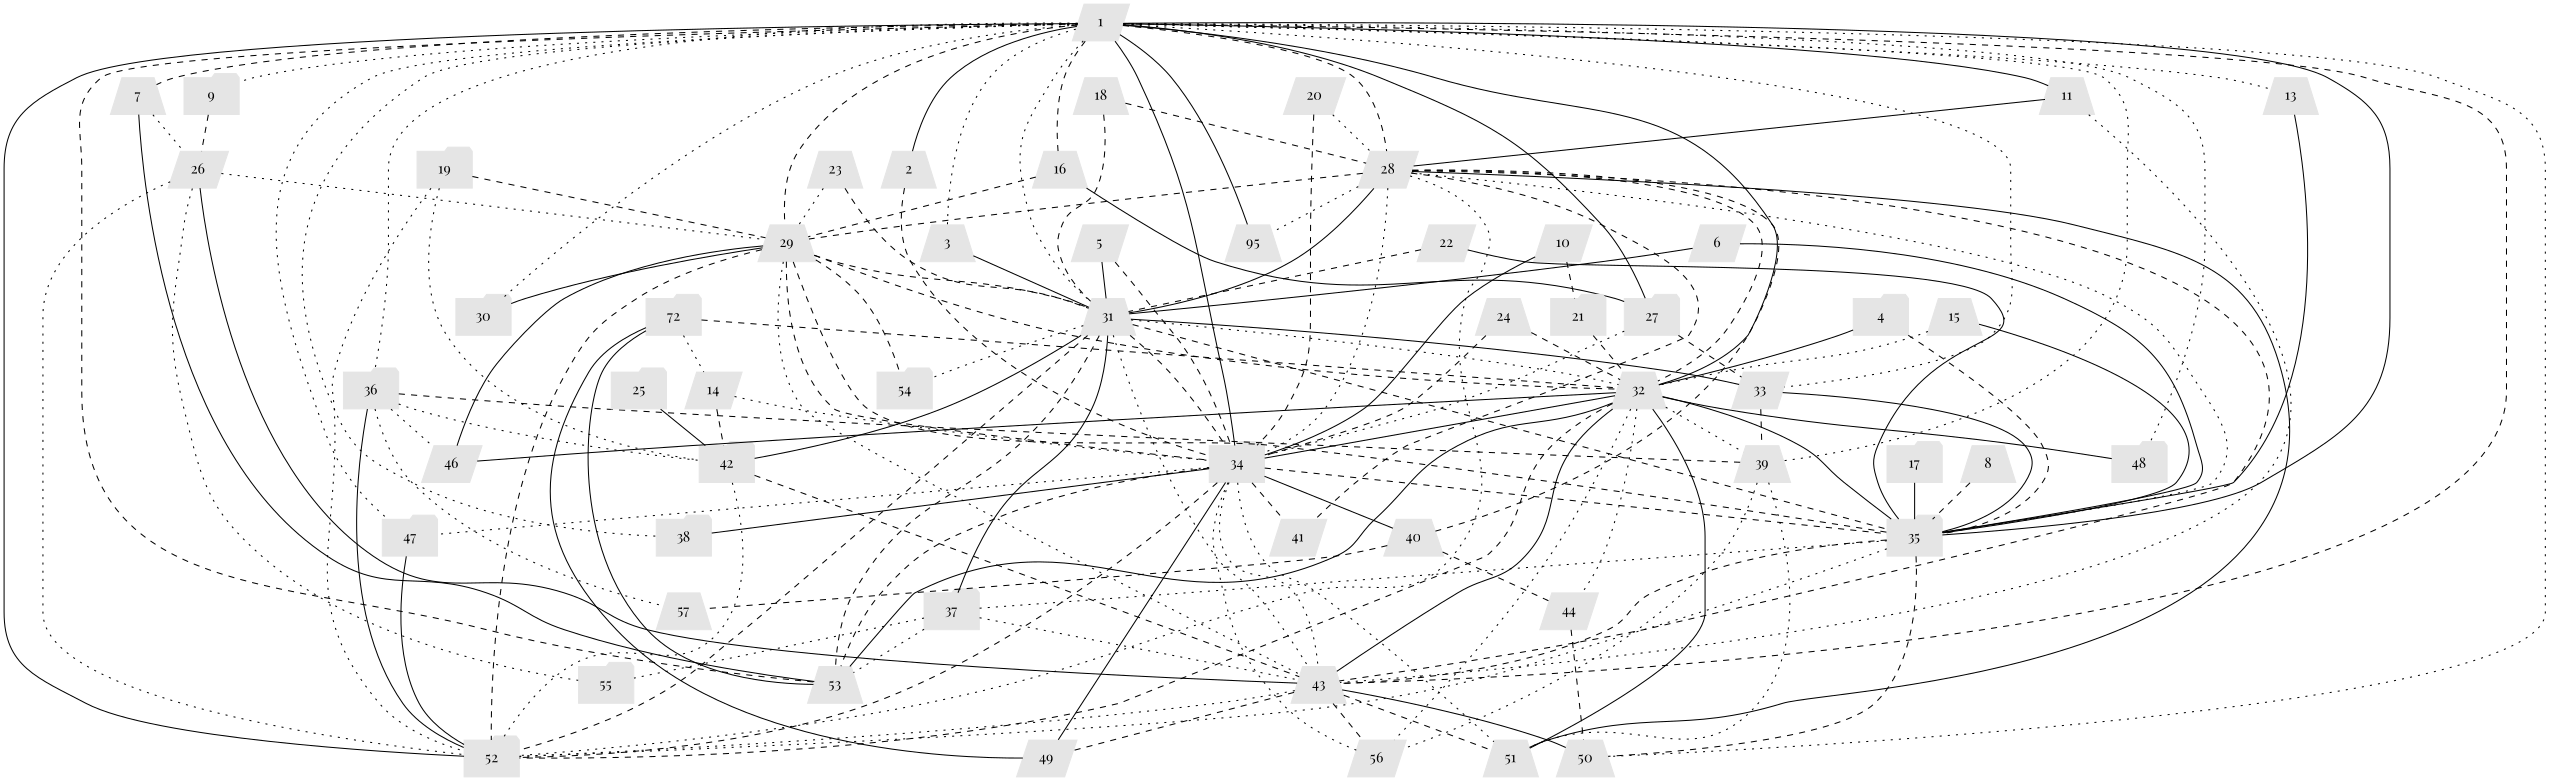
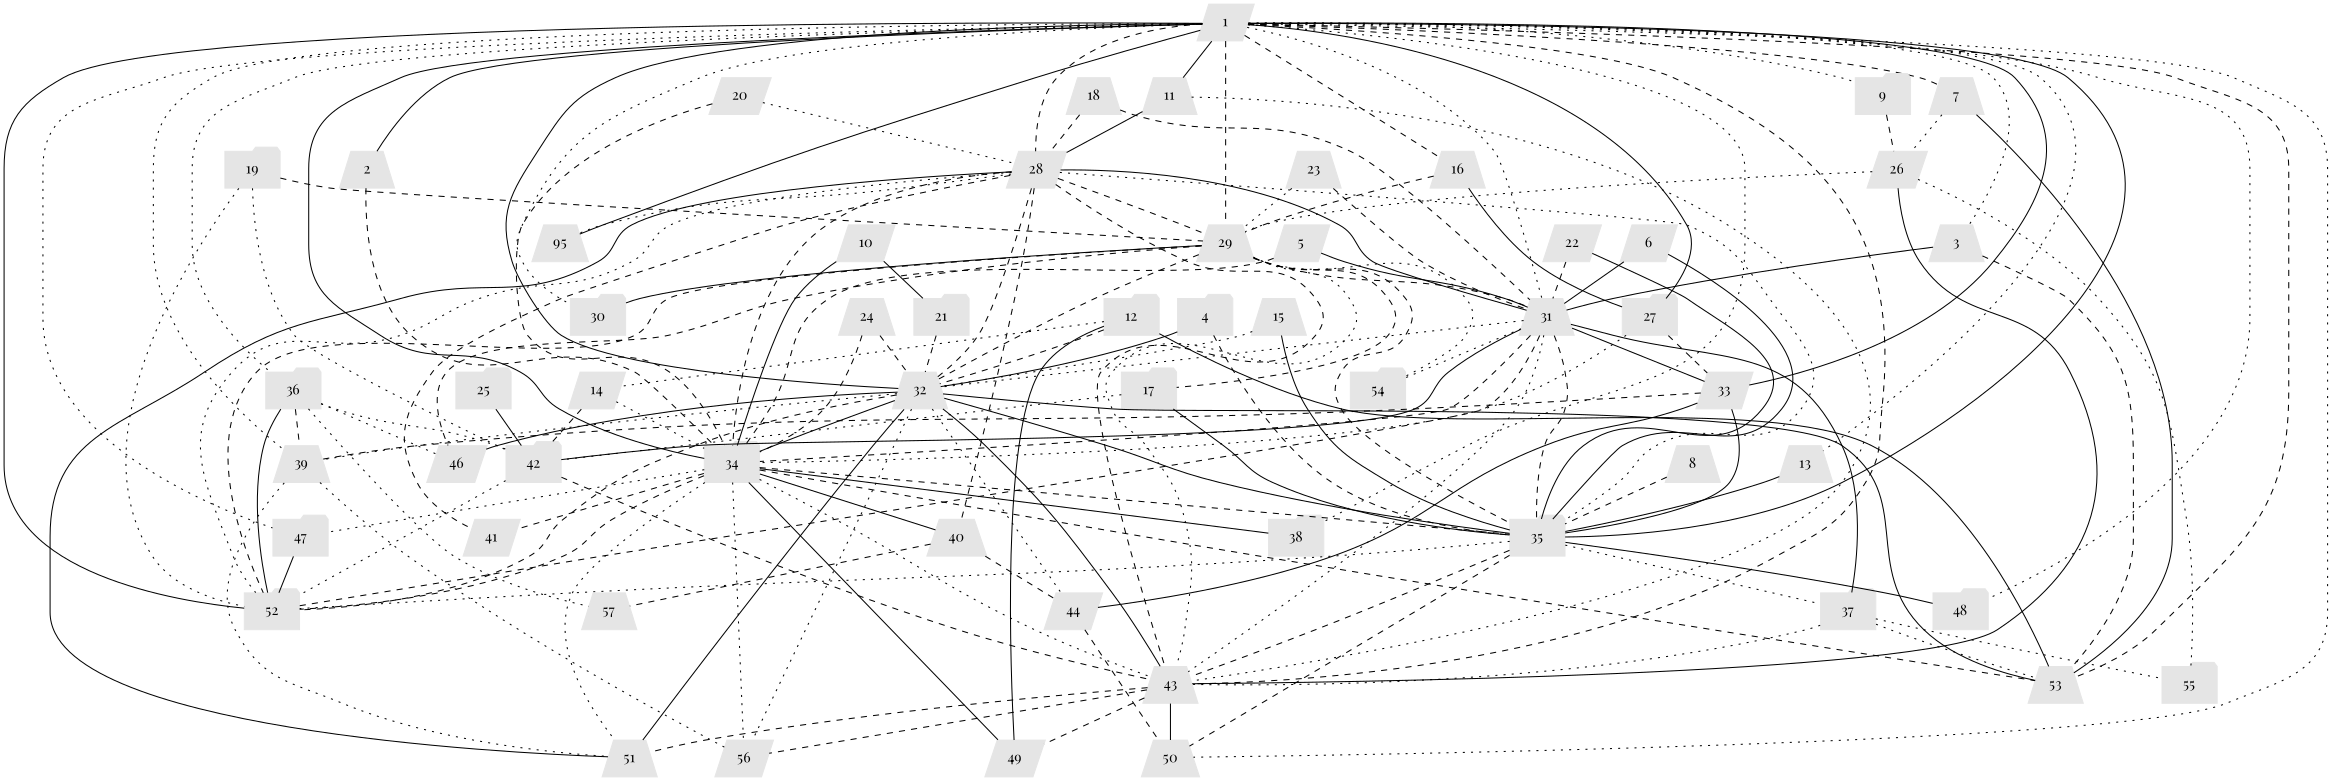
edge "1" -- "33": style dotted -> solid
edge "10" -- "21": style dashed -> solid
edge "29" -- "46": style solid -> dashed
edge "29" -- "54": style dashed -> dotted
node "72": label "72" -> "12"
edge "28" -- "34": style dotted -> dashed
edge "29" -- "34": now "29" -- "17"
edge "17" -- "42": added
edge "32" -- "48": now "35" -- "48"
edge "31" -- "53": now "3" -- "53"
edge "33" -- "44": added
edge "26" -- "52": removed
edge "43" -- "52": removed
